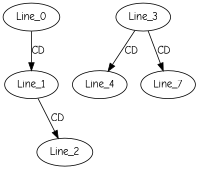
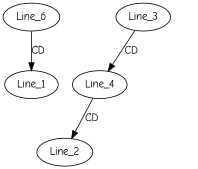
node "Line_0": label "Line_0" -> "Line_6"
node "Line_7": removed
edge "Line_1" -> "Line_2": now "Line_4" -> "Line_2"
